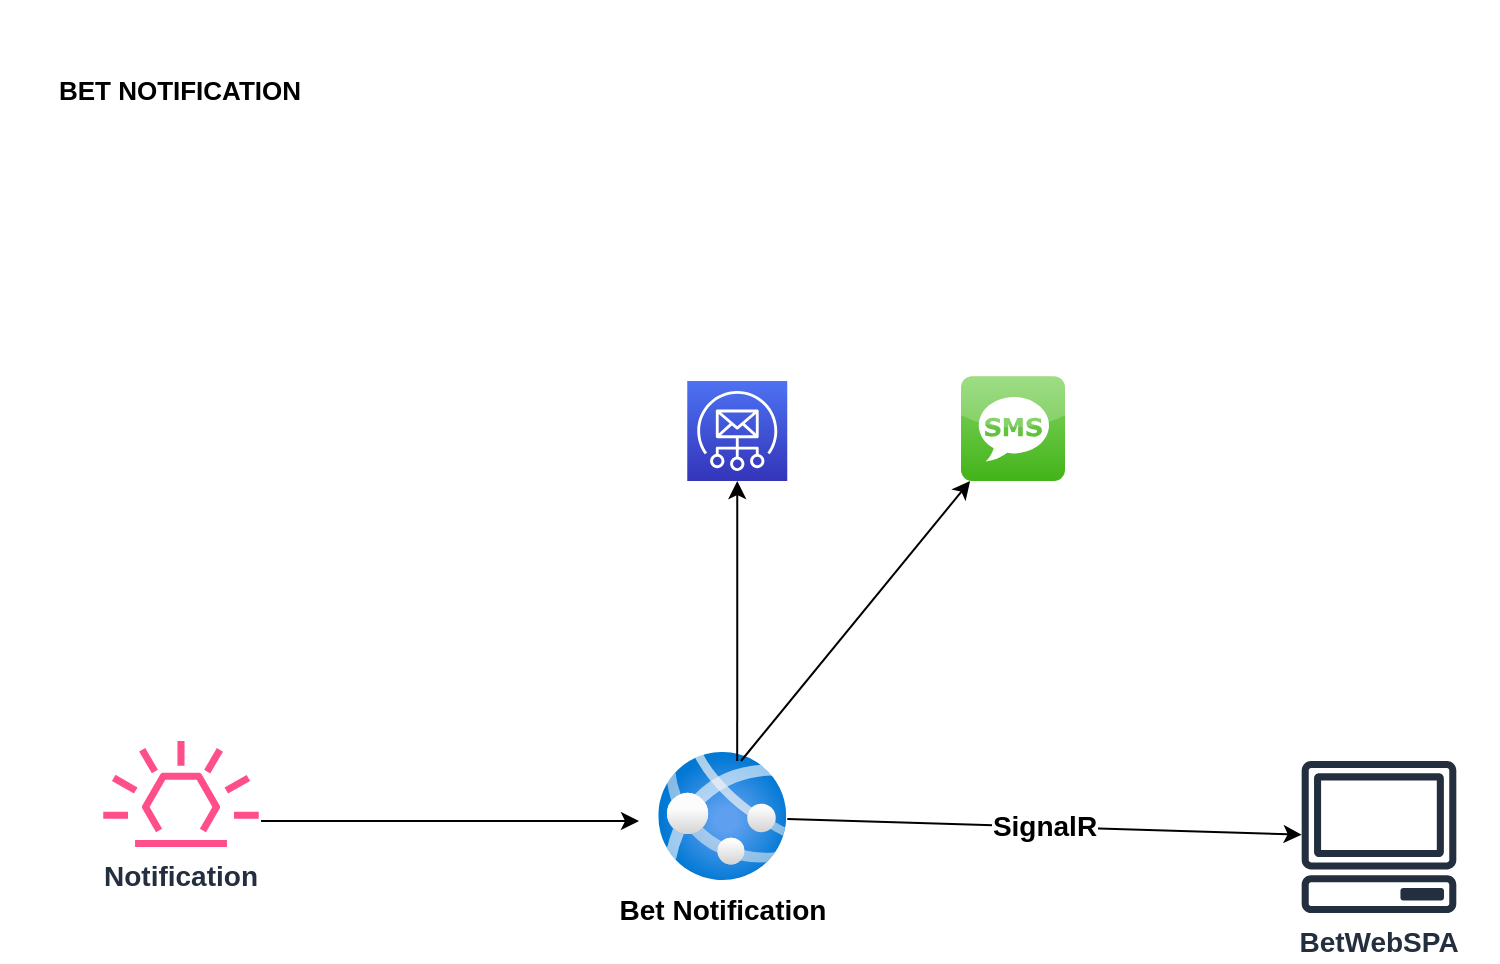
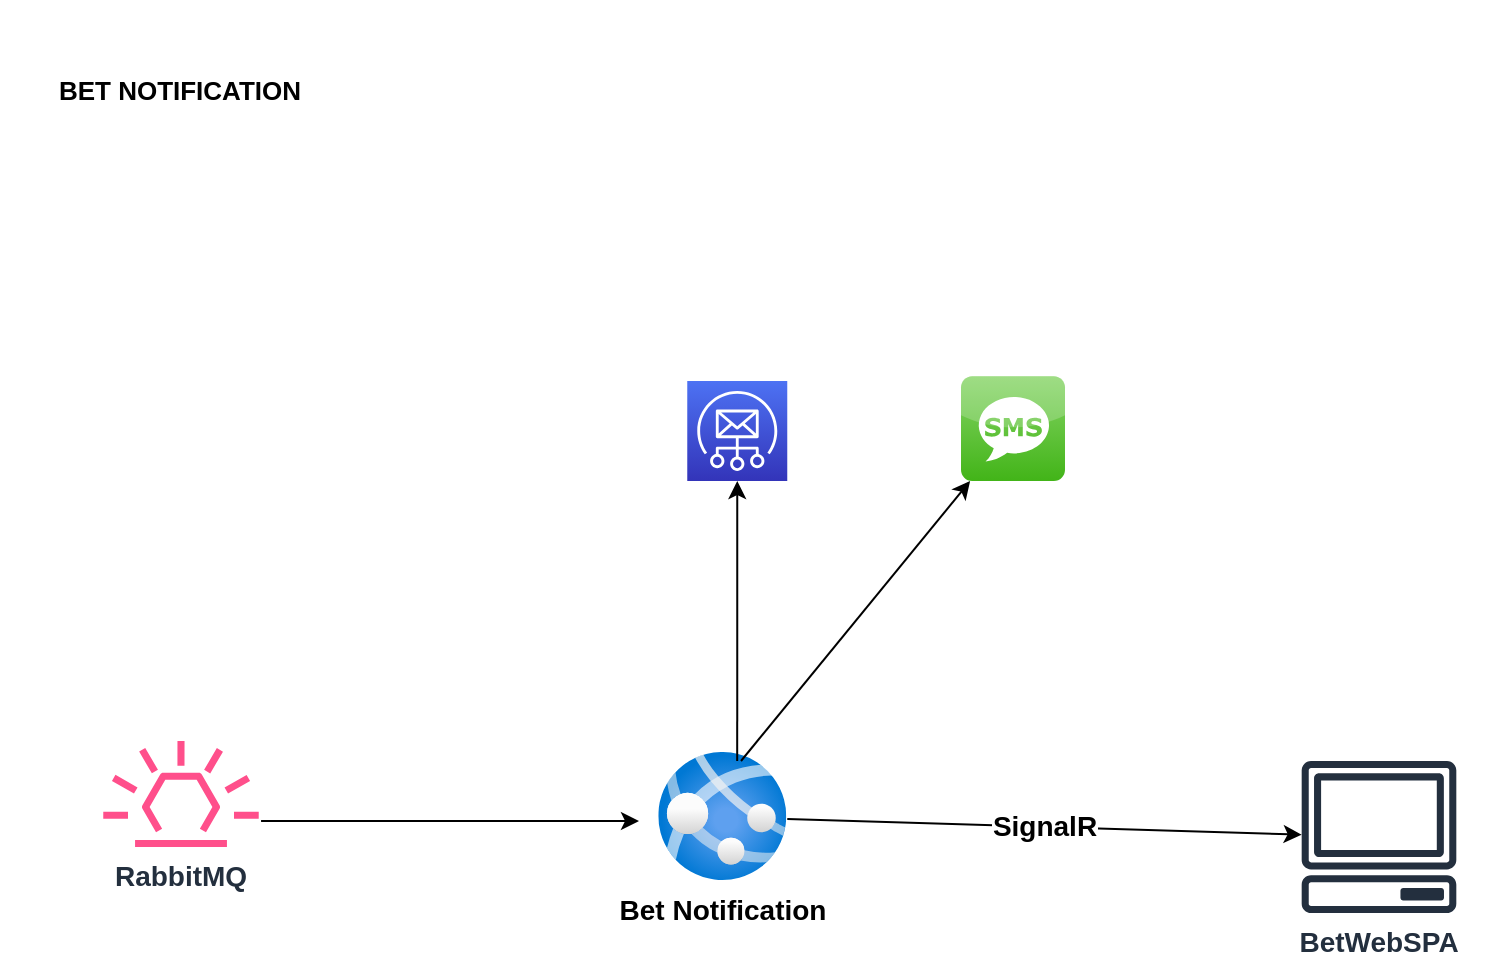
node "Notification": label "Notification" -> "RabbitMQ"
